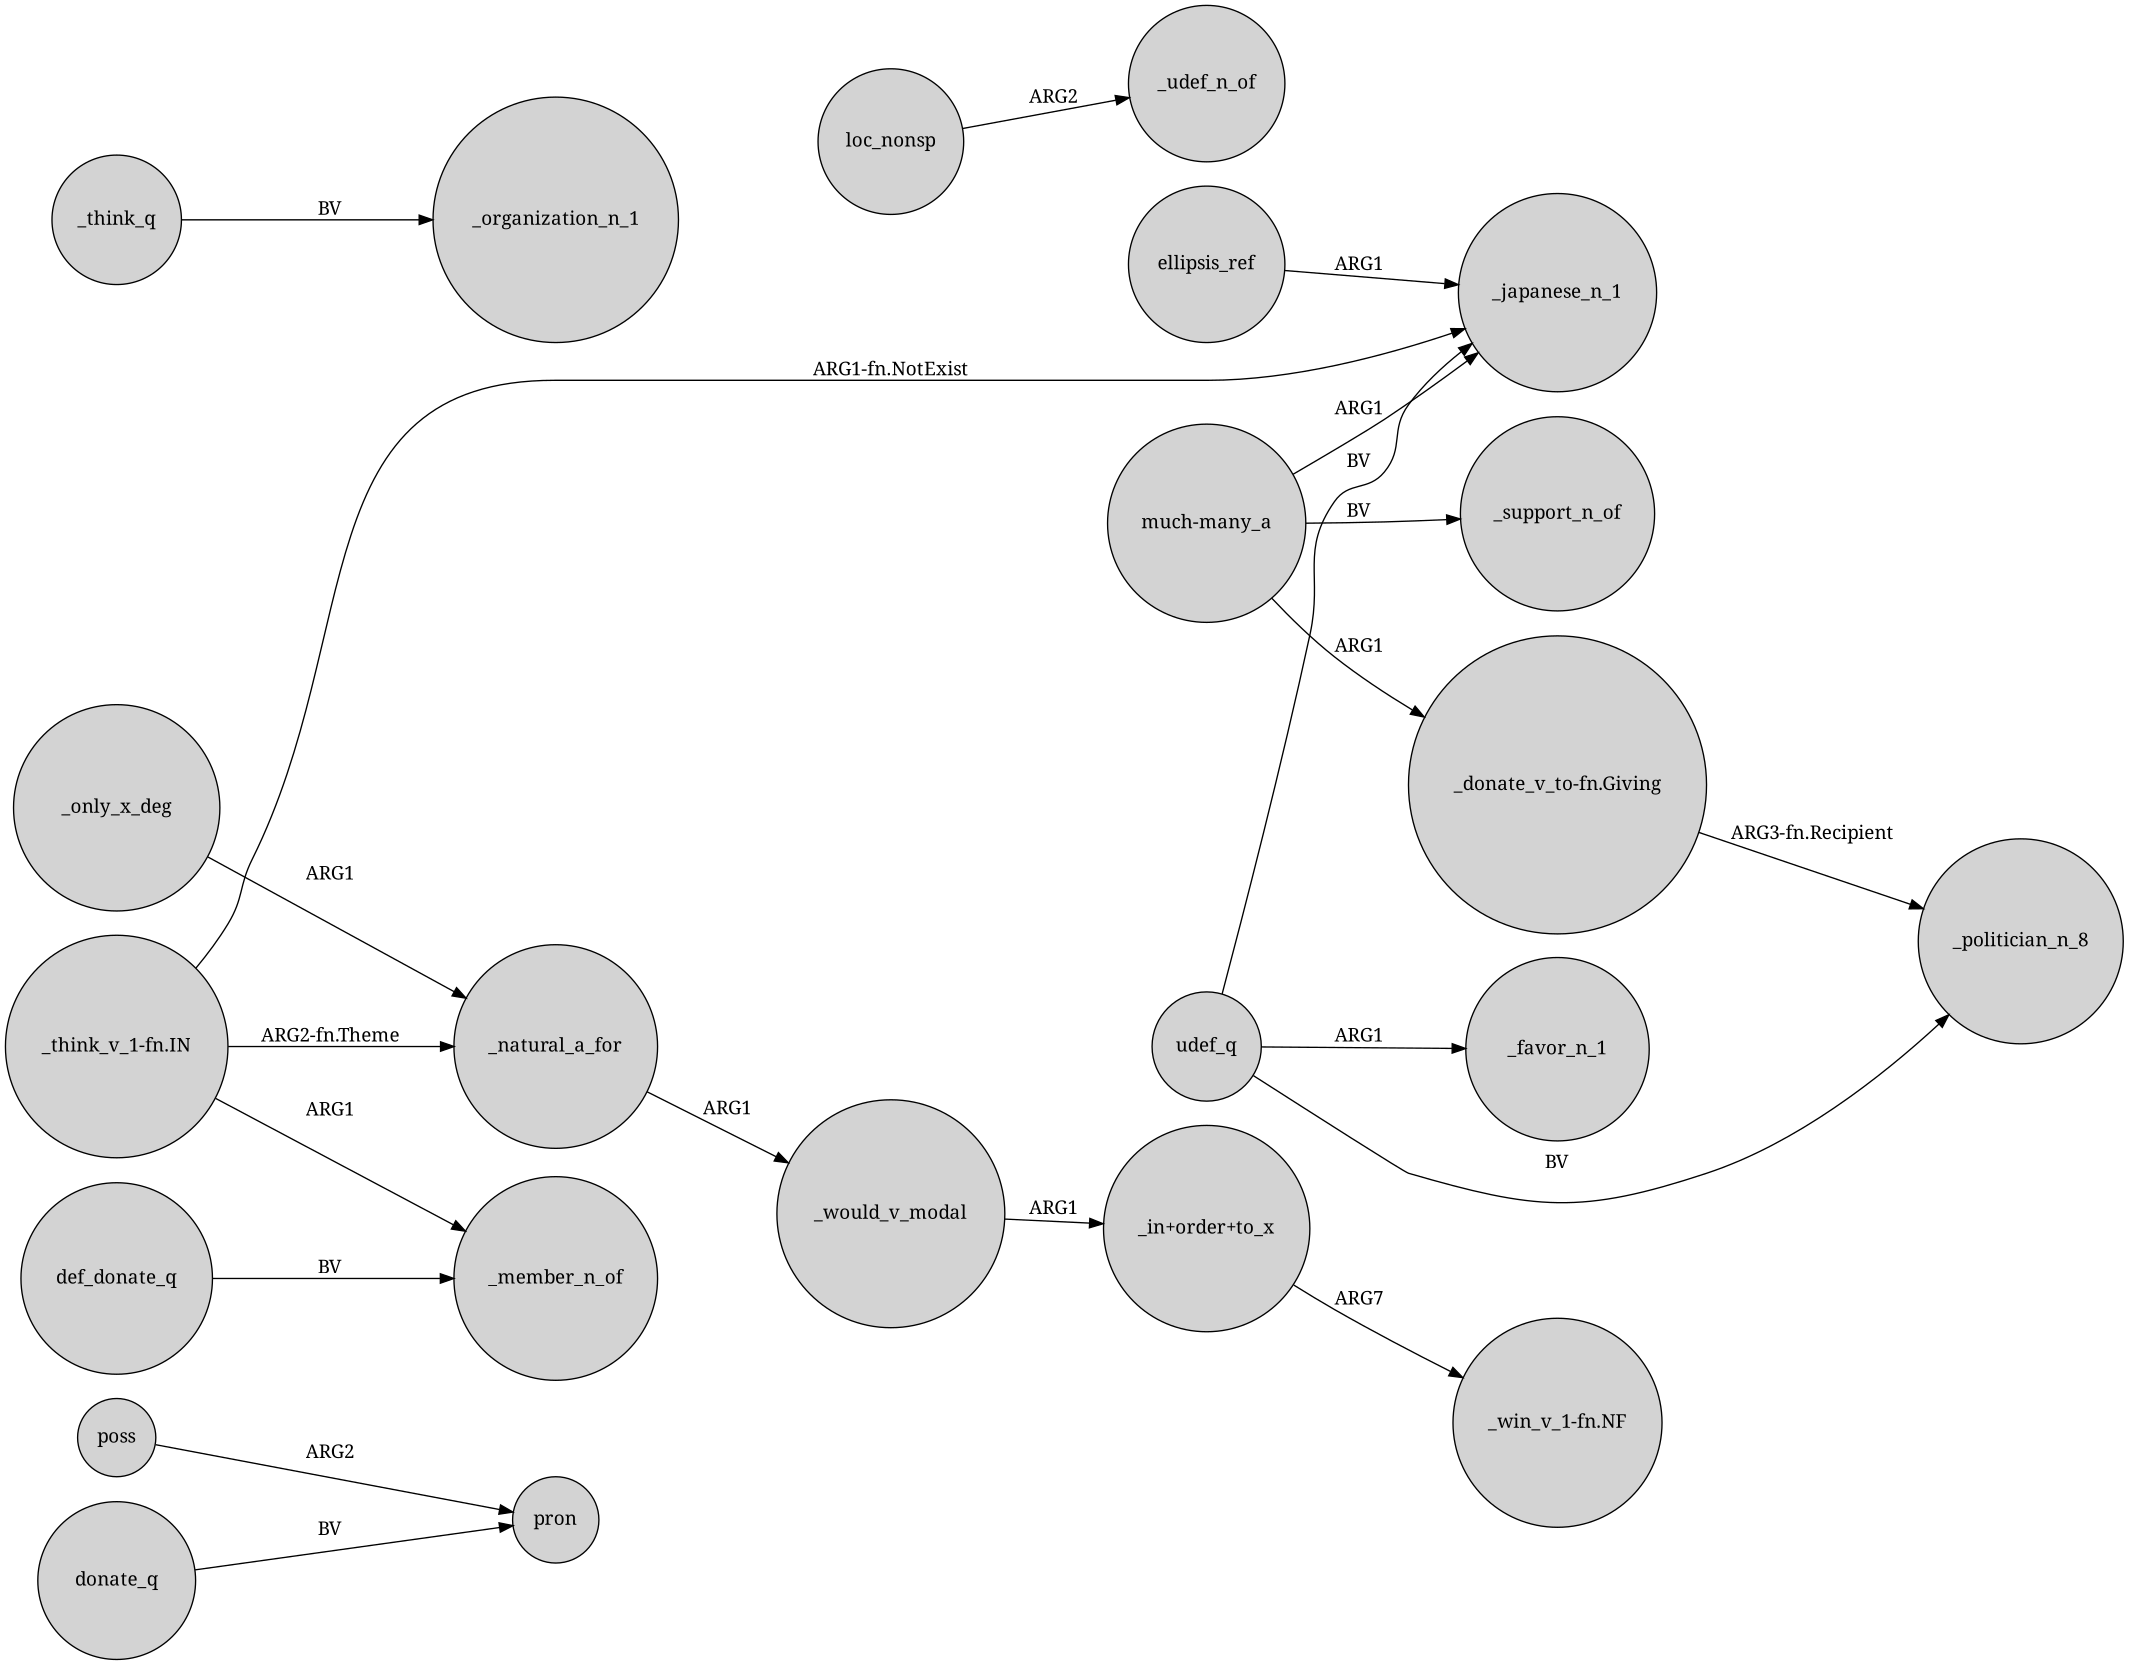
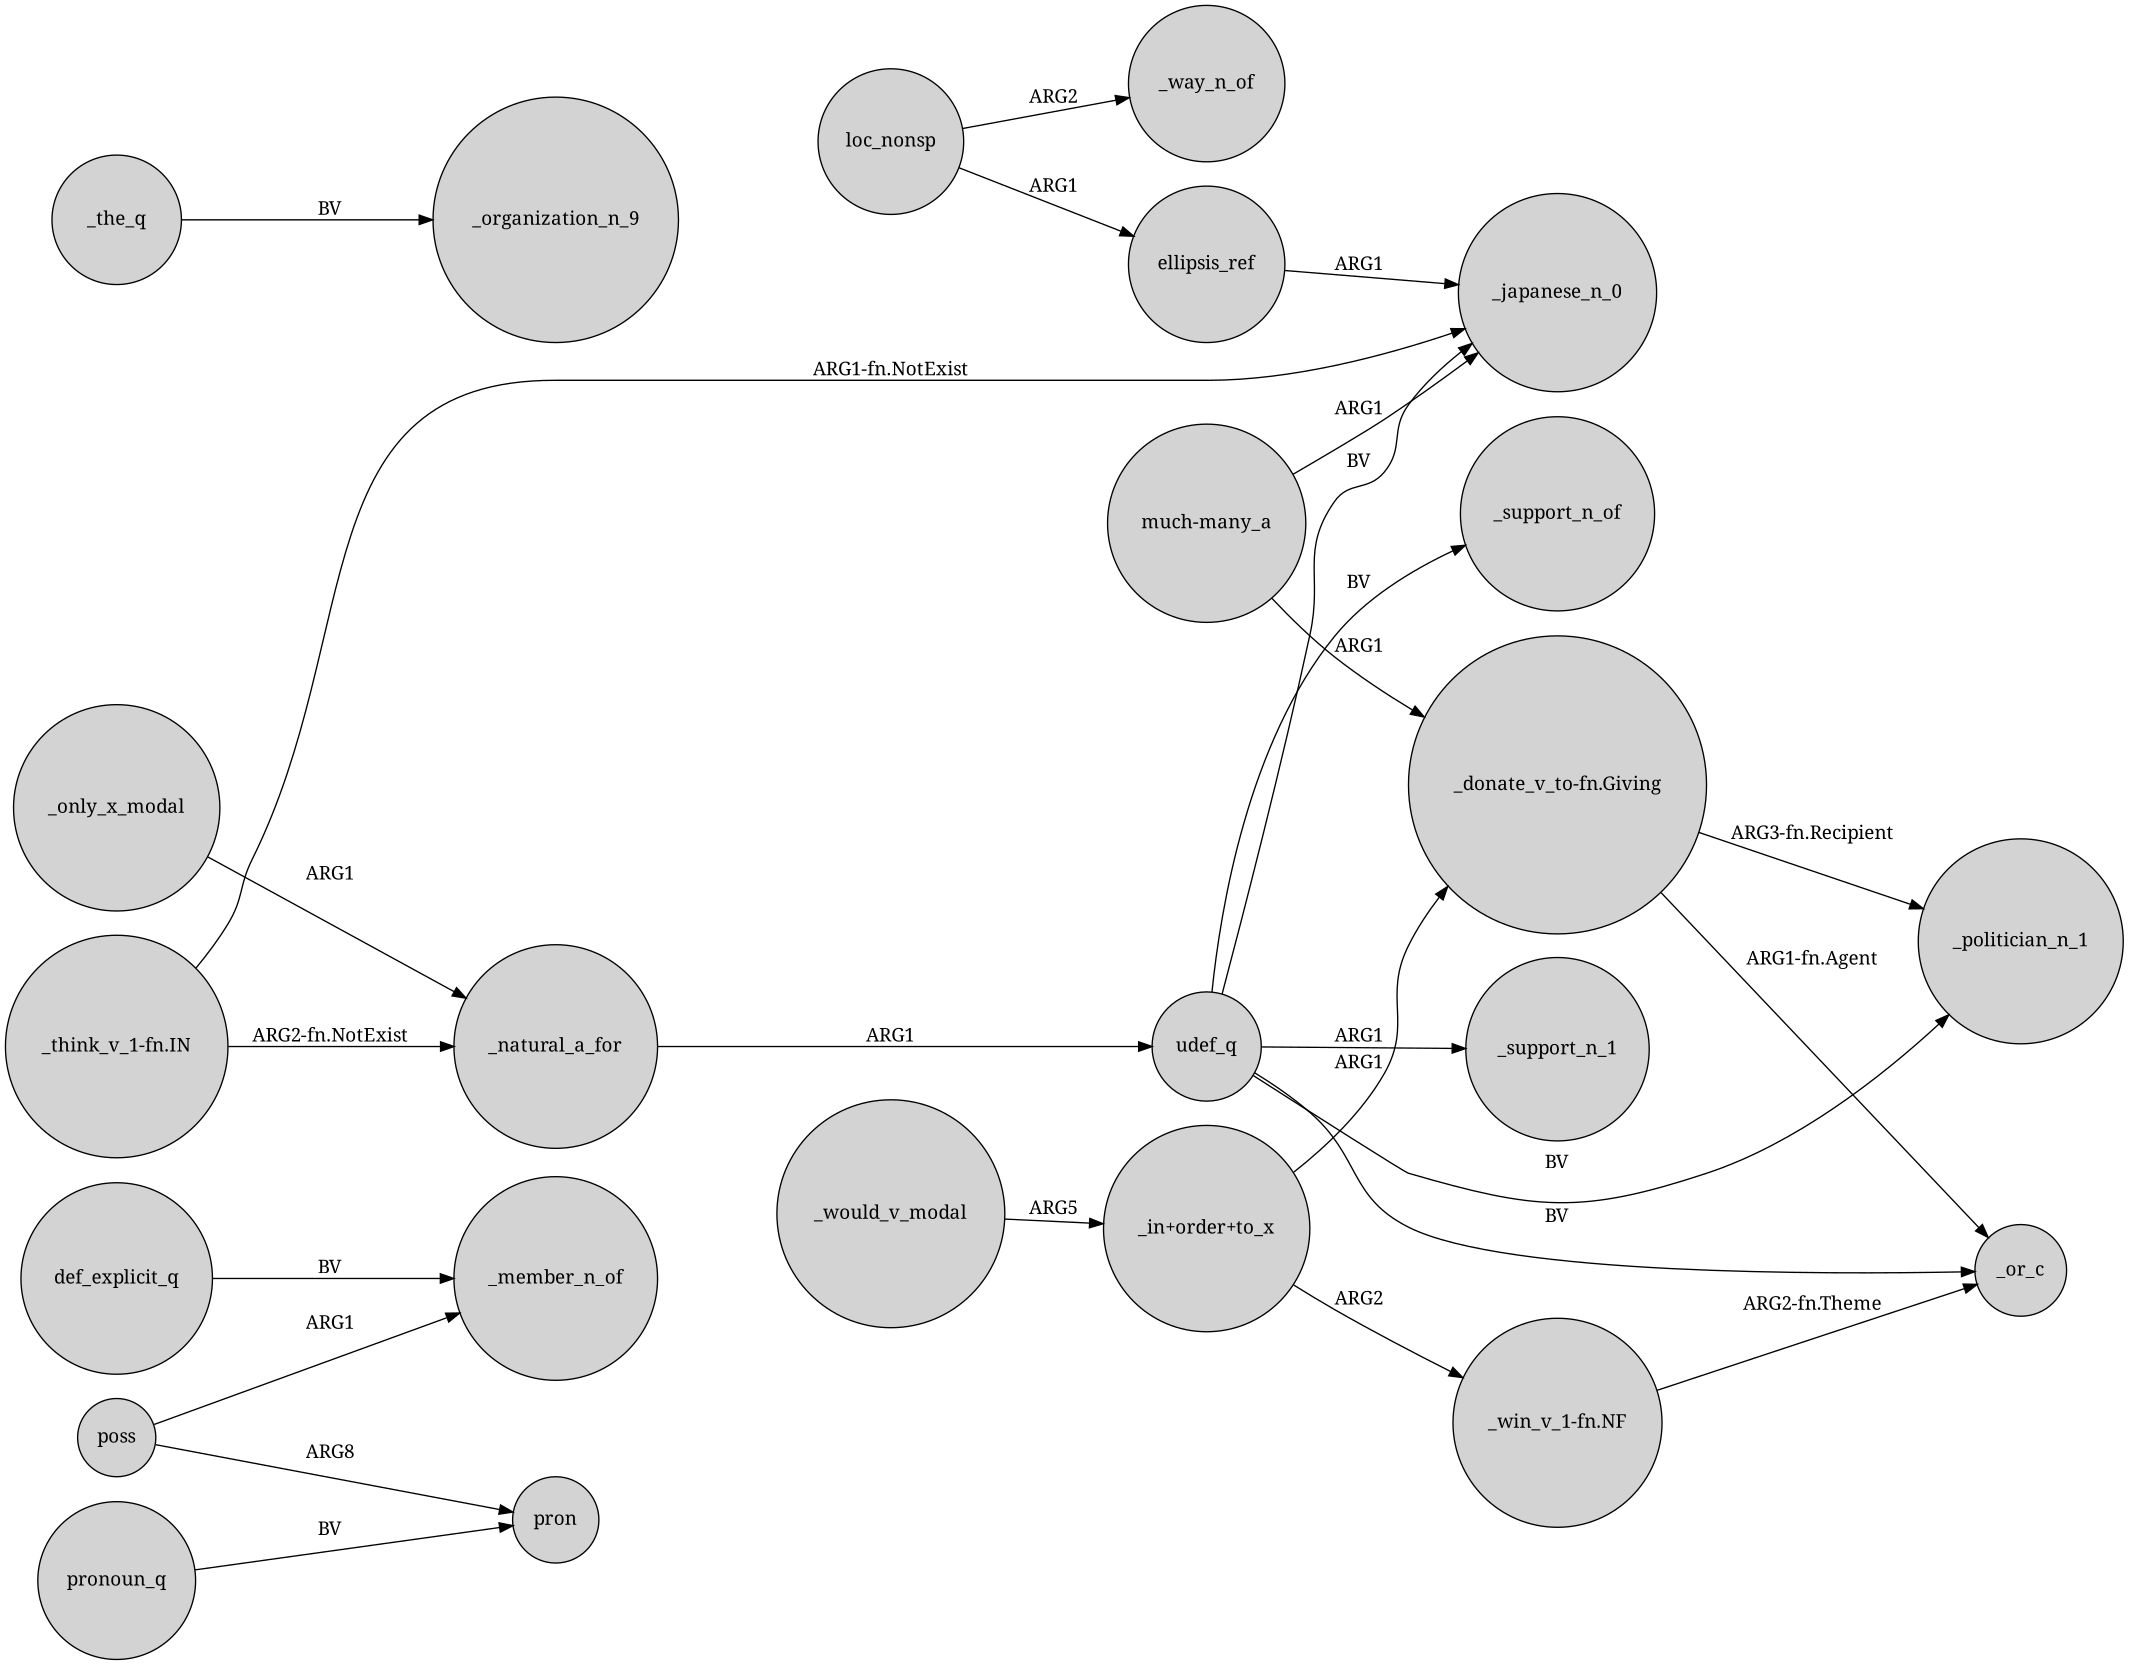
node "_udef_n_of": label "_udef_n_of" -> "_way_n_of"
edge "loc_nonsp" -> "ellipsis_ref": added, label "ARG1"
node "_think_q": label "_think_q" -> "_the_q"
node "_organization_n_1": label "_organization_n_1" -> "_organization_n_9"
node "_japanese_n_1": label "_japanese_n_1" -> "_japanese_n_0"
edge "much-many_a" -> "_support_n_of": now "udef_q" -> "_support_n_of"
node "_only_x_deg": label "_only_x_deg" -> "_only_x_modal"
node "_politician_n_8": label "_politician_n_8" -> "_politician_n_1"
edge "_think_v_1-fn.IN" -> "_natural_a_for": label "ARG2-fn.Theme" -> "ARG2-fn.NotExist"
node "_favor_n_1": label "_favor_n_1" -> "_support_n_1"
edge "_in+order+to_x" -> "_donate_v_to-fn.Giving": added, label "ARG1"
edge "_natural_a_for" -> "_would_v_modal": now "_natural_a_for" -> "udef_q"
edge "_think_v_1-fn.IN" -> "_member_n_of": now "poss" -> "_member_n_of"
edge "_would_v_modal" -> "_in+order+to_x": label "ARG1" -> "ARG5"
node "_or_c": added
node "def_donate_q": label "def_donate_q" -> "def_explicit_q"
edge "_in+order+to_x" -> "_win_v_1-fn.NF": label "ARG7" -> "ARG2"
edge "poss" -> "pron": label "ARG2" -> "ARG8"
node "donate_q": label "donate_q" -> "pronoun_q"
